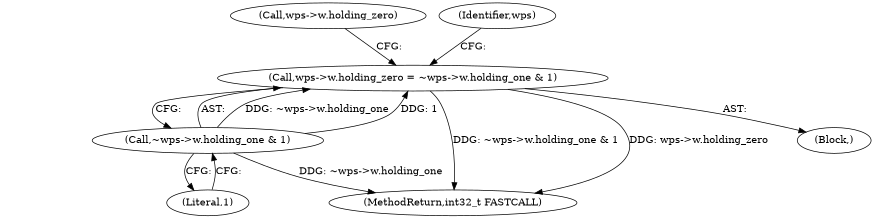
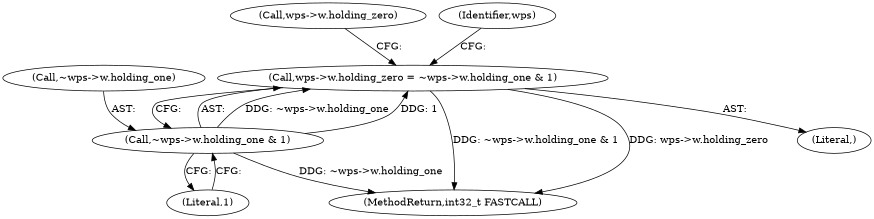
node "(Call,~wps->w.holding_one)": added
node "(Block,)": label "(Block,)" -> "(Literal,)"
